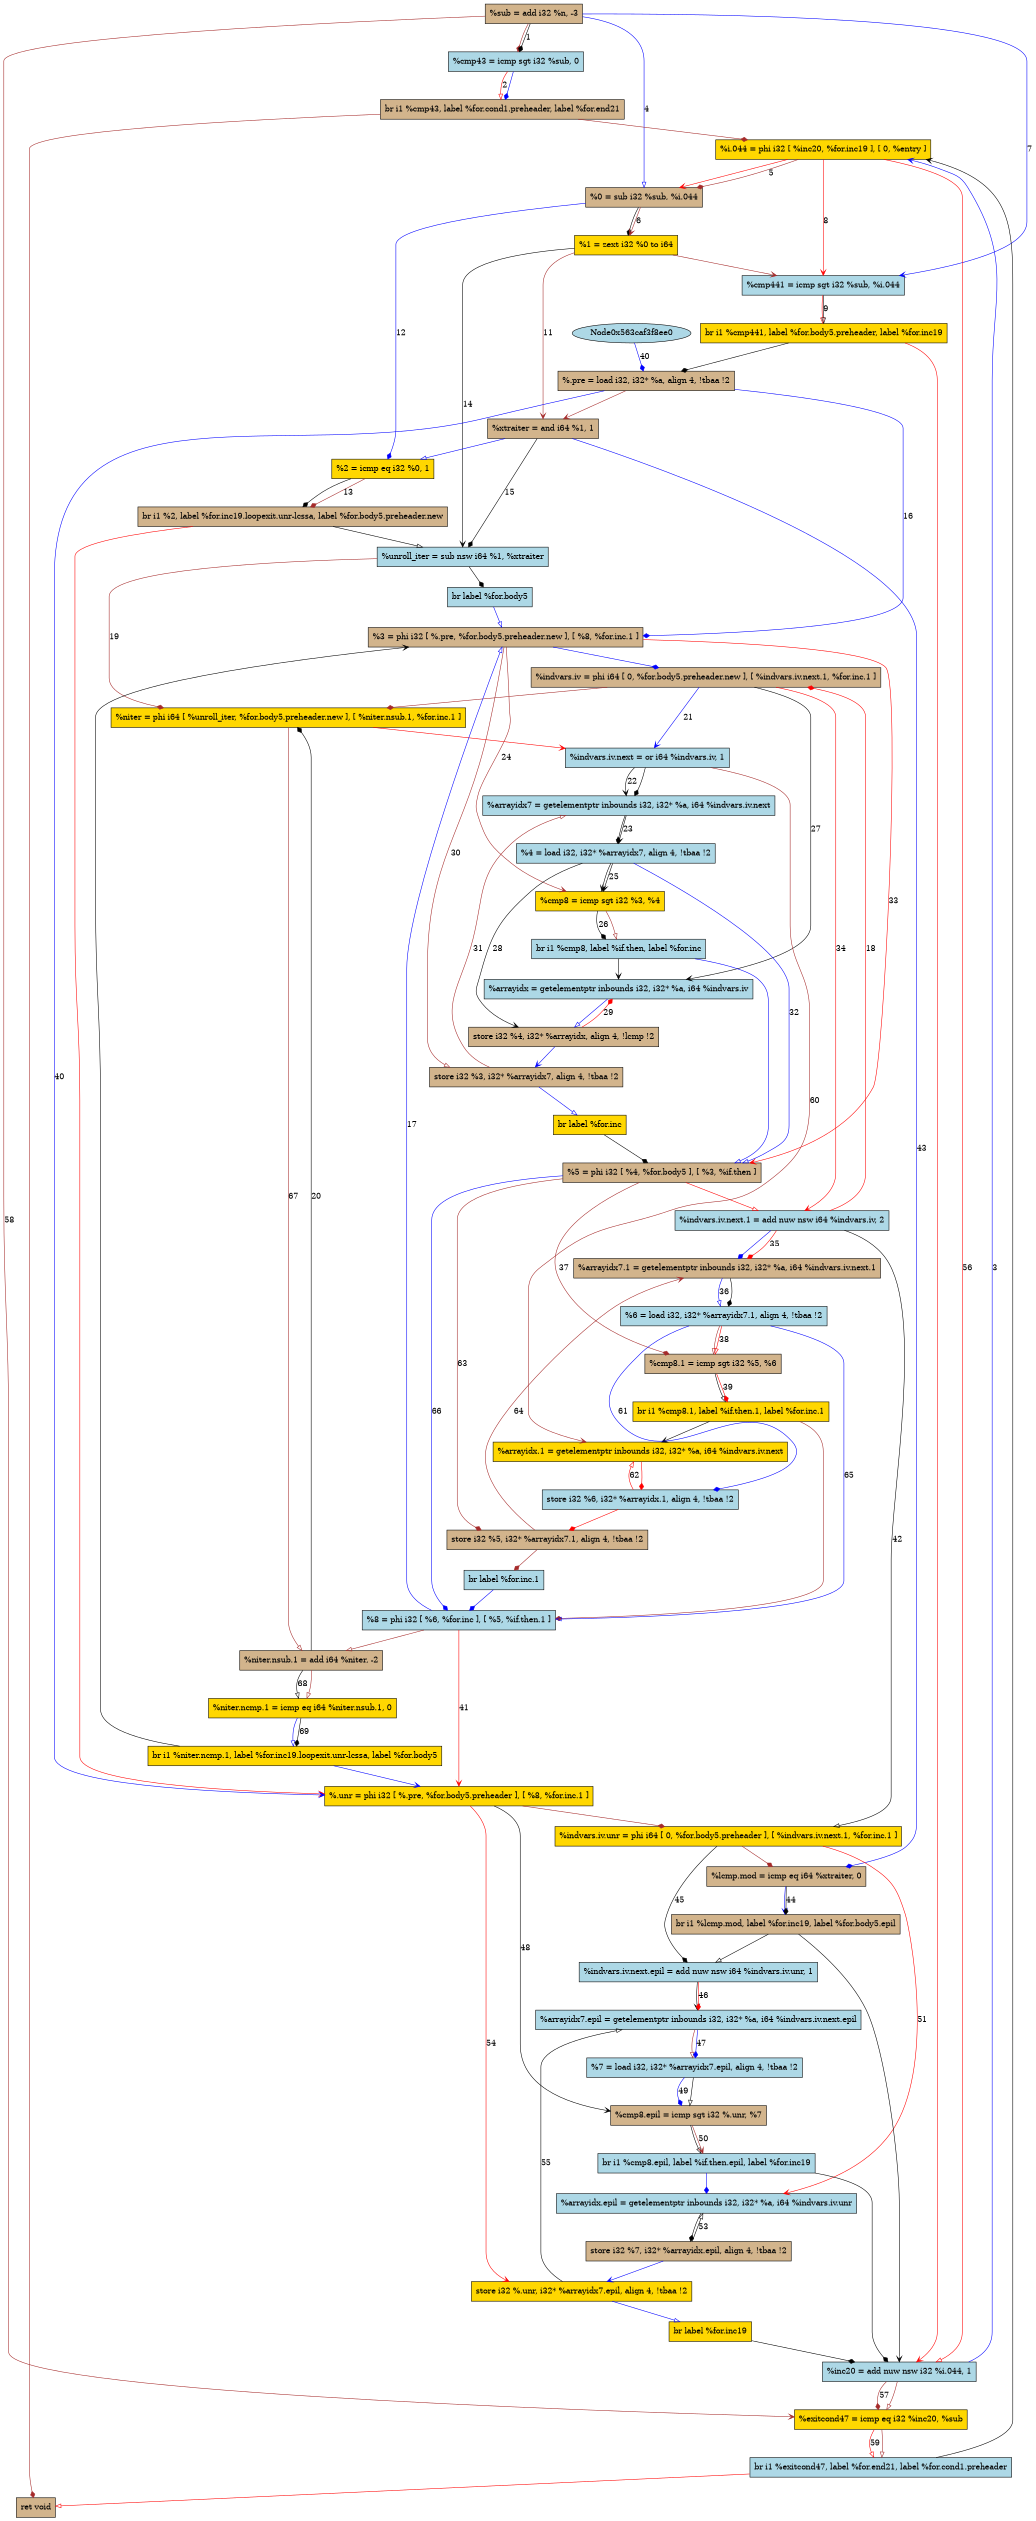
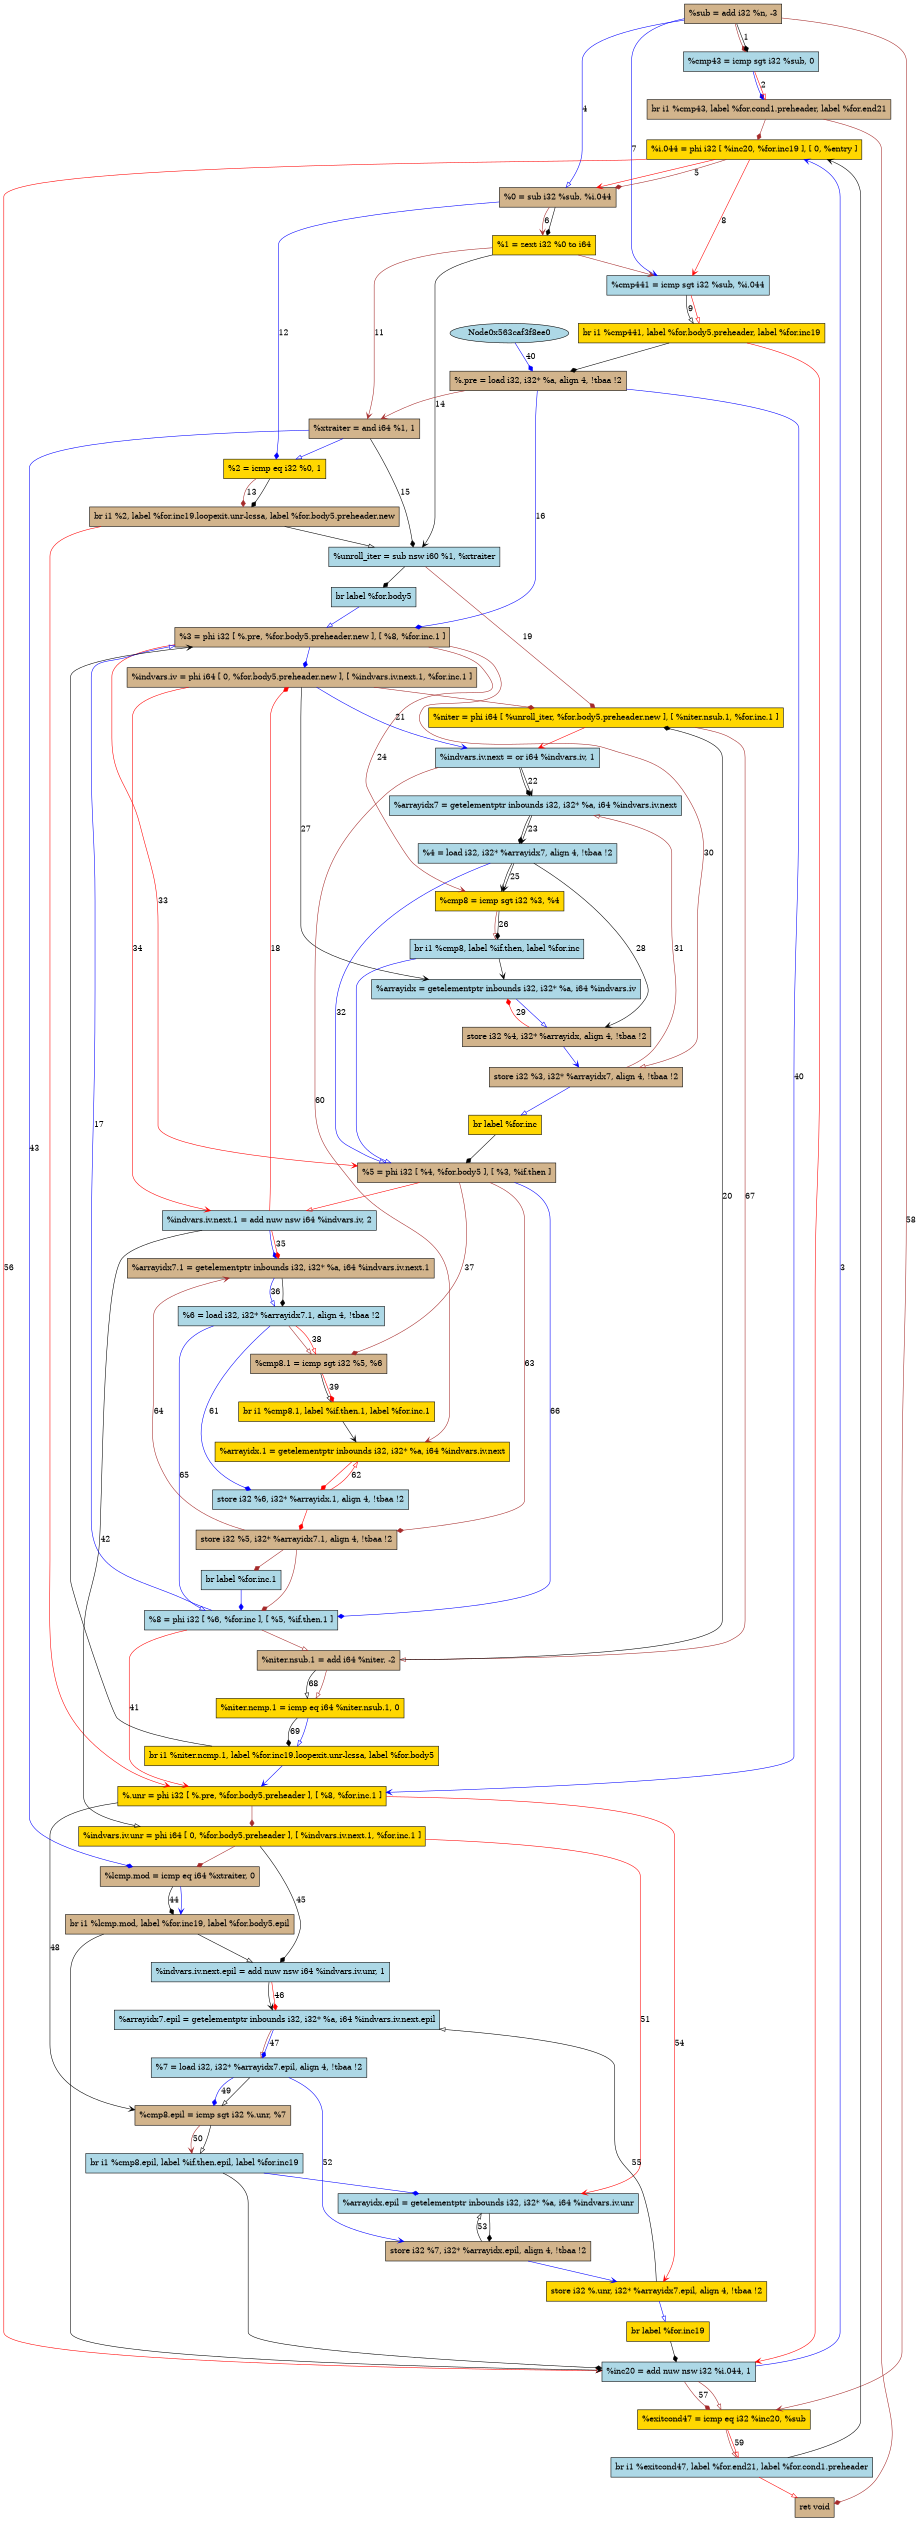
node "%unroll_iter = sub nsw i64 %1, %xtraiter": label "%unroll_iter = sub nsw i64 %1, %xtraiter" -> "%unroll_iter = sub nsw i60 %1, %xtraiter"
node "store i32 %4, i32* %arrayidx, align 4, !lcmp !2": label "store i32 %4, i32* %arrayidx, align 4, !lcmp !2" -> "store i32 %4, i32* %arrayidx, align 4, !tbaa !2"
edge "br i1 %cmp8.1, label %if.then.1, label %for.inc.1" -> "%8 = phi i32 [ %6, %for.inc ], [ %5, %if.then.1 ]": now "store i32 %5, i32* %arrayidx7.1, align 4, !tbaa !2" -> "%8 = phi i32 [ %6, %for.inc ], [ %5, %if.then.1 ]"
edge "%7 = load i32, i32* %arrayidx7.epil, align 4, !tbaa !2" -> "store i32 %7, i32* %arrayidx.epil, align 4, !tbaa !2": added, label "52"
